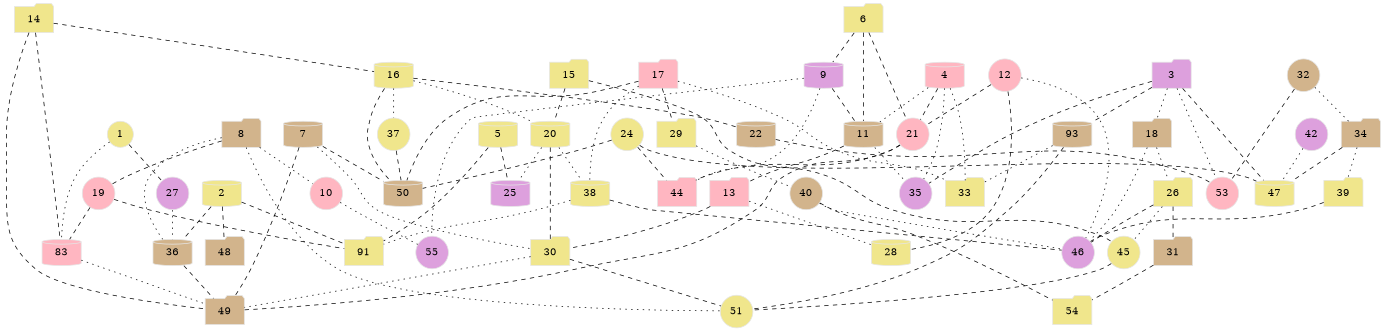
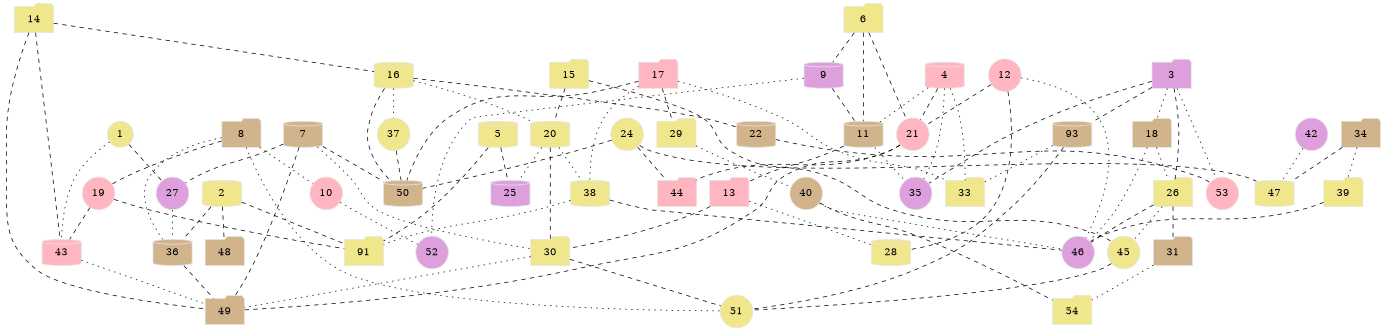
node "32": removed
edge "3" -- "47": now "3" -- "26"
edge "9" -- "44": removed
edge "7" -- "27": added
node "83": label "83" -> "43"
node "55": label "55" -> "52"
edge "31" -- "54": style dashed -> dotted
